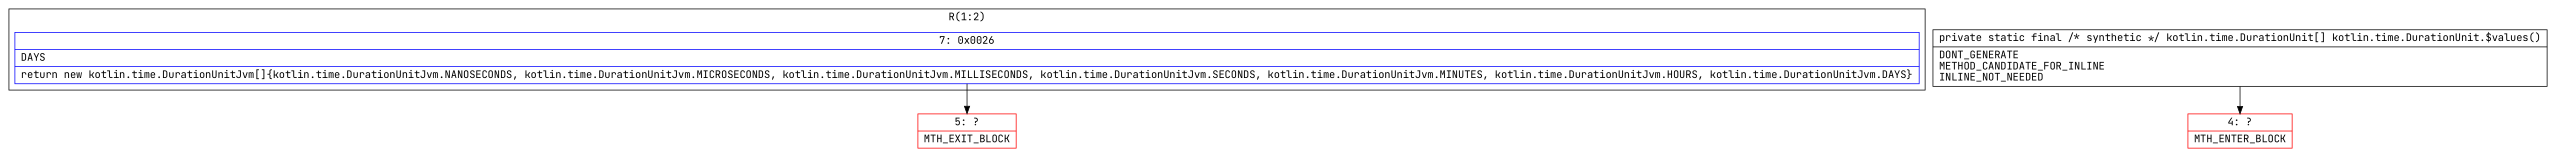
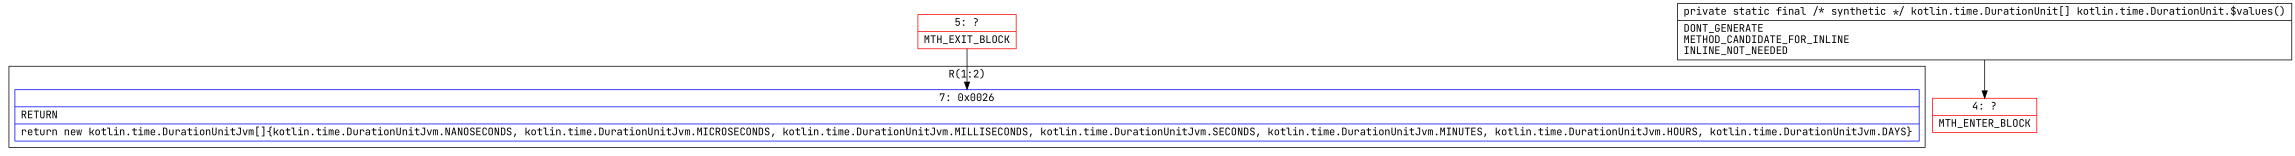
node "7: 0x0026": text "DAYS" -> "RETURN"
edge "7: 0x0026" -> "5: ?": reversed
